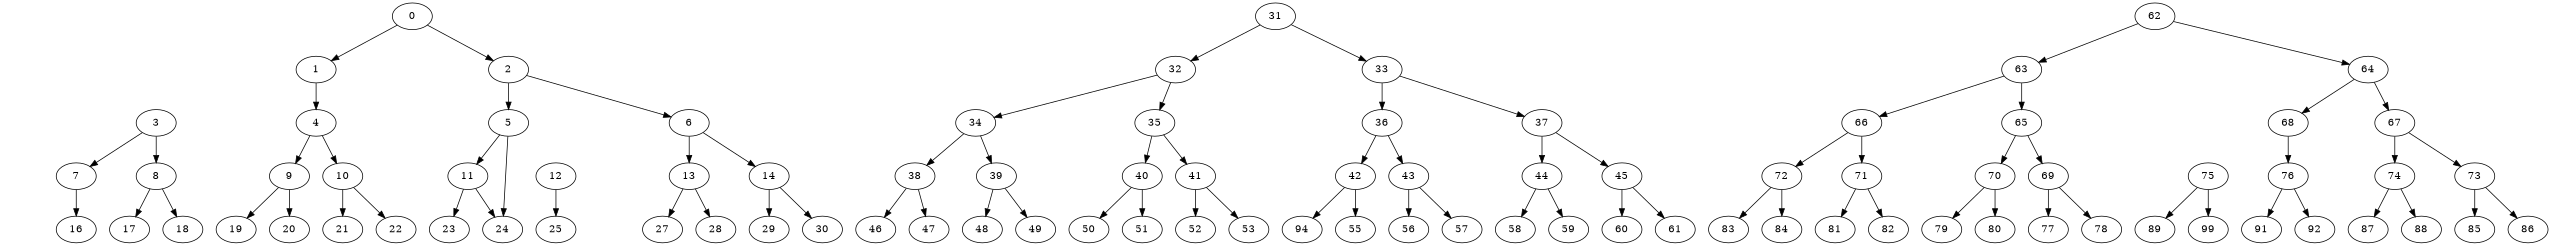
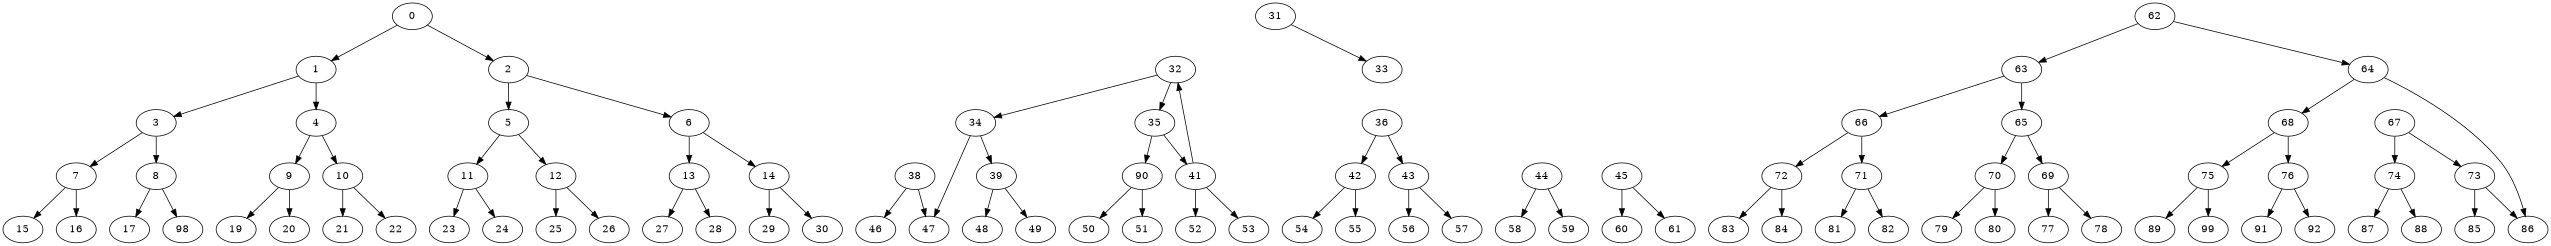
edge "31" -> "32": now "41" -> "32"
edge "33" -> "36": removed
edge "64" -> "67": now "64" -> "86"
edge "1" -> "3": added
node "37": removed
edge "34" -> "38": now "34" -> "47"
edge "68" -> "75": added
edge "5" -> "24": now "5" -> "12"
node "40": label "40" -> "90"
node "15": added
node "18": label "18" -> "98"
node "26": added
node "94": label "94" -> "54"
